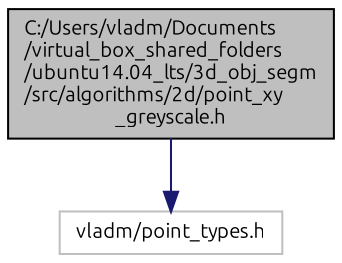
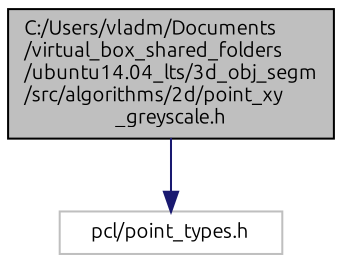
node "vladm/point_types.h": label "vladm/point_types.h" -> "pcl/point_types.h"
